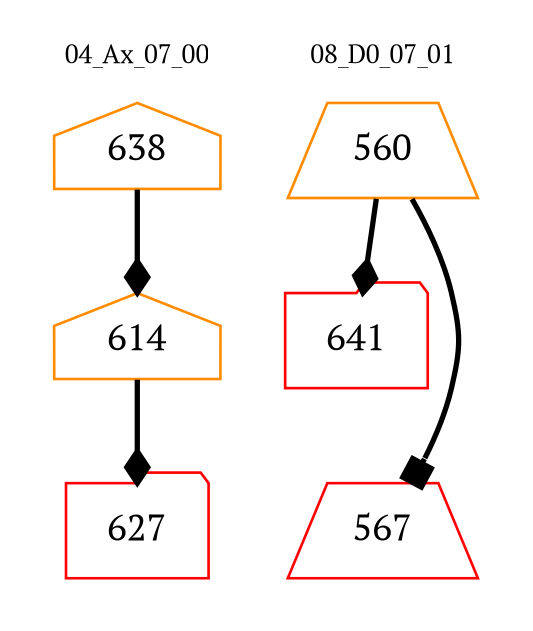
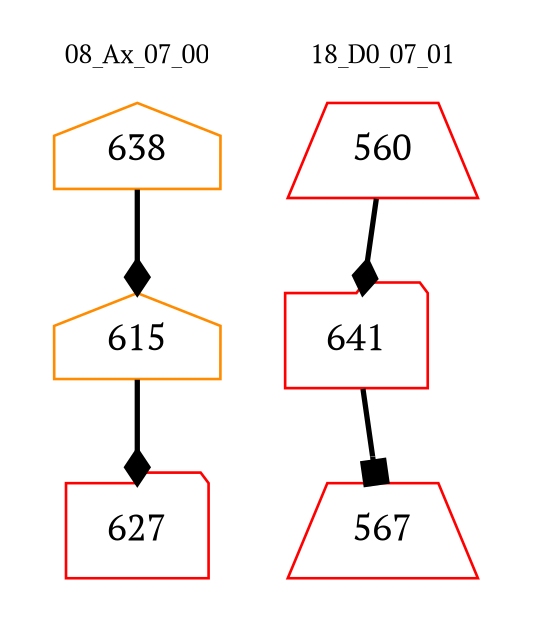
cluster "04_Ax_07_00": label "04_Ax_07_00" -> "08_Ax_07_00"
cluster "08_D0_07_01": label "08_D0_07_01" -> "18_D0_07_01"
node "560": color darkorange -> red
edge "560" -> "567": now "641" -> "567"
node "614": label "614" -> "615"
